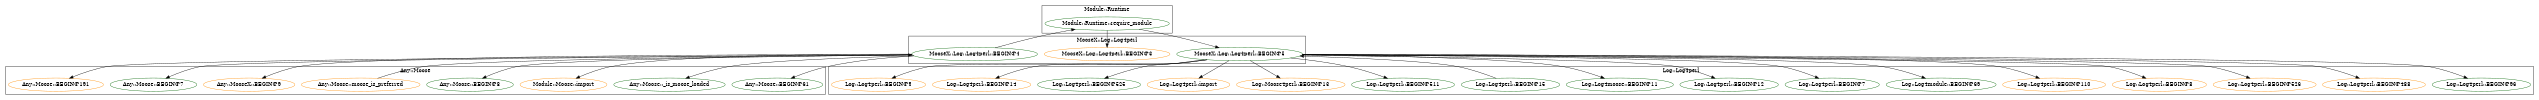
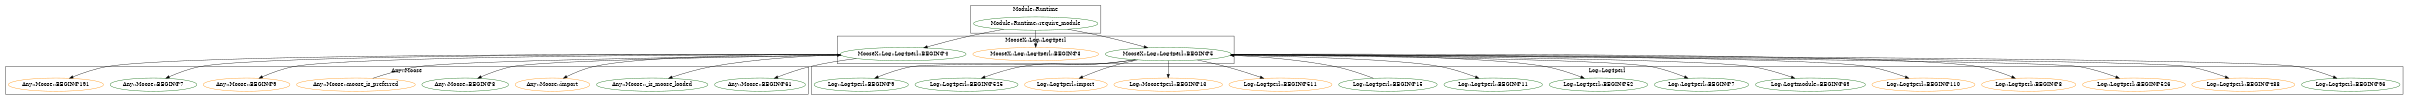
edge "MooseX::Log::Log4perl::BEGIN@4" -> "Module::Runtime::require_module": reversed
node "Any::MooseX::BEGIN@9": label "Any::MooseX::BEGIN@9" -> "Any::Moose::BEGIN@9"
node "Module::Moose::import": label "Module::Moose::import" -> "Any::Moose::import"
node "Log::Log4perl::BEGIN@9": color darkorange -> darkgreen
node "Log::Log4perl::BEGIN@14": removed
node "Log::Log4perl::BEGIN@511": color darkgreen -> darkorange
node "Log::Log4moose::BEGIN@11": label "Log::Log4moose::BEGIN@11" -> "Log::Log4perl::BEGIN@11"
node "Log::Log4perl::BEGIN@12": label "Log::Log4perl::BEGIN@12" -> "Log::Log4perl::BEGIN@52"
